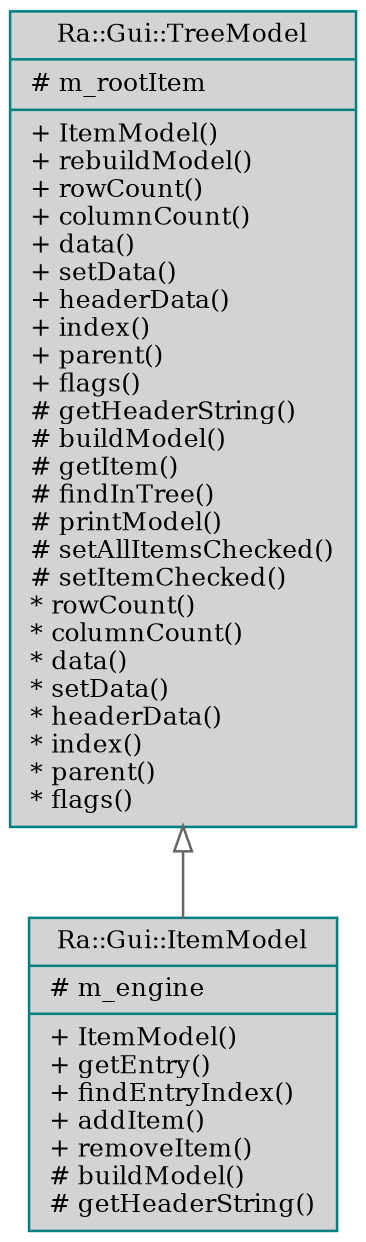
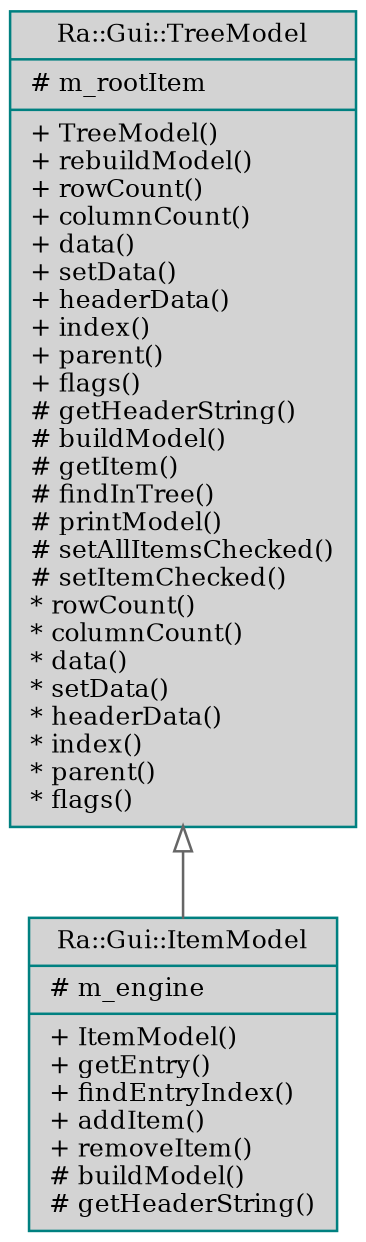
node "Ra::Gui::TreeModel": text "+ ItemModel()" -> "+ TreeModel()"
